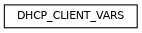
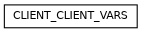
node "DHCP_CLIENT_VARS": label "DHCP_CLIENT_VARS" -> "CLIENT_CLIENT_VARS"
